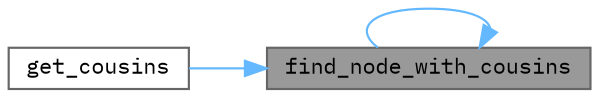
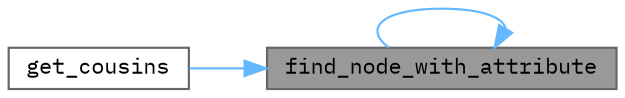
node "find_node_with_cousins": label "find_node_with_cousins" -> "find_node_with_attribute"
